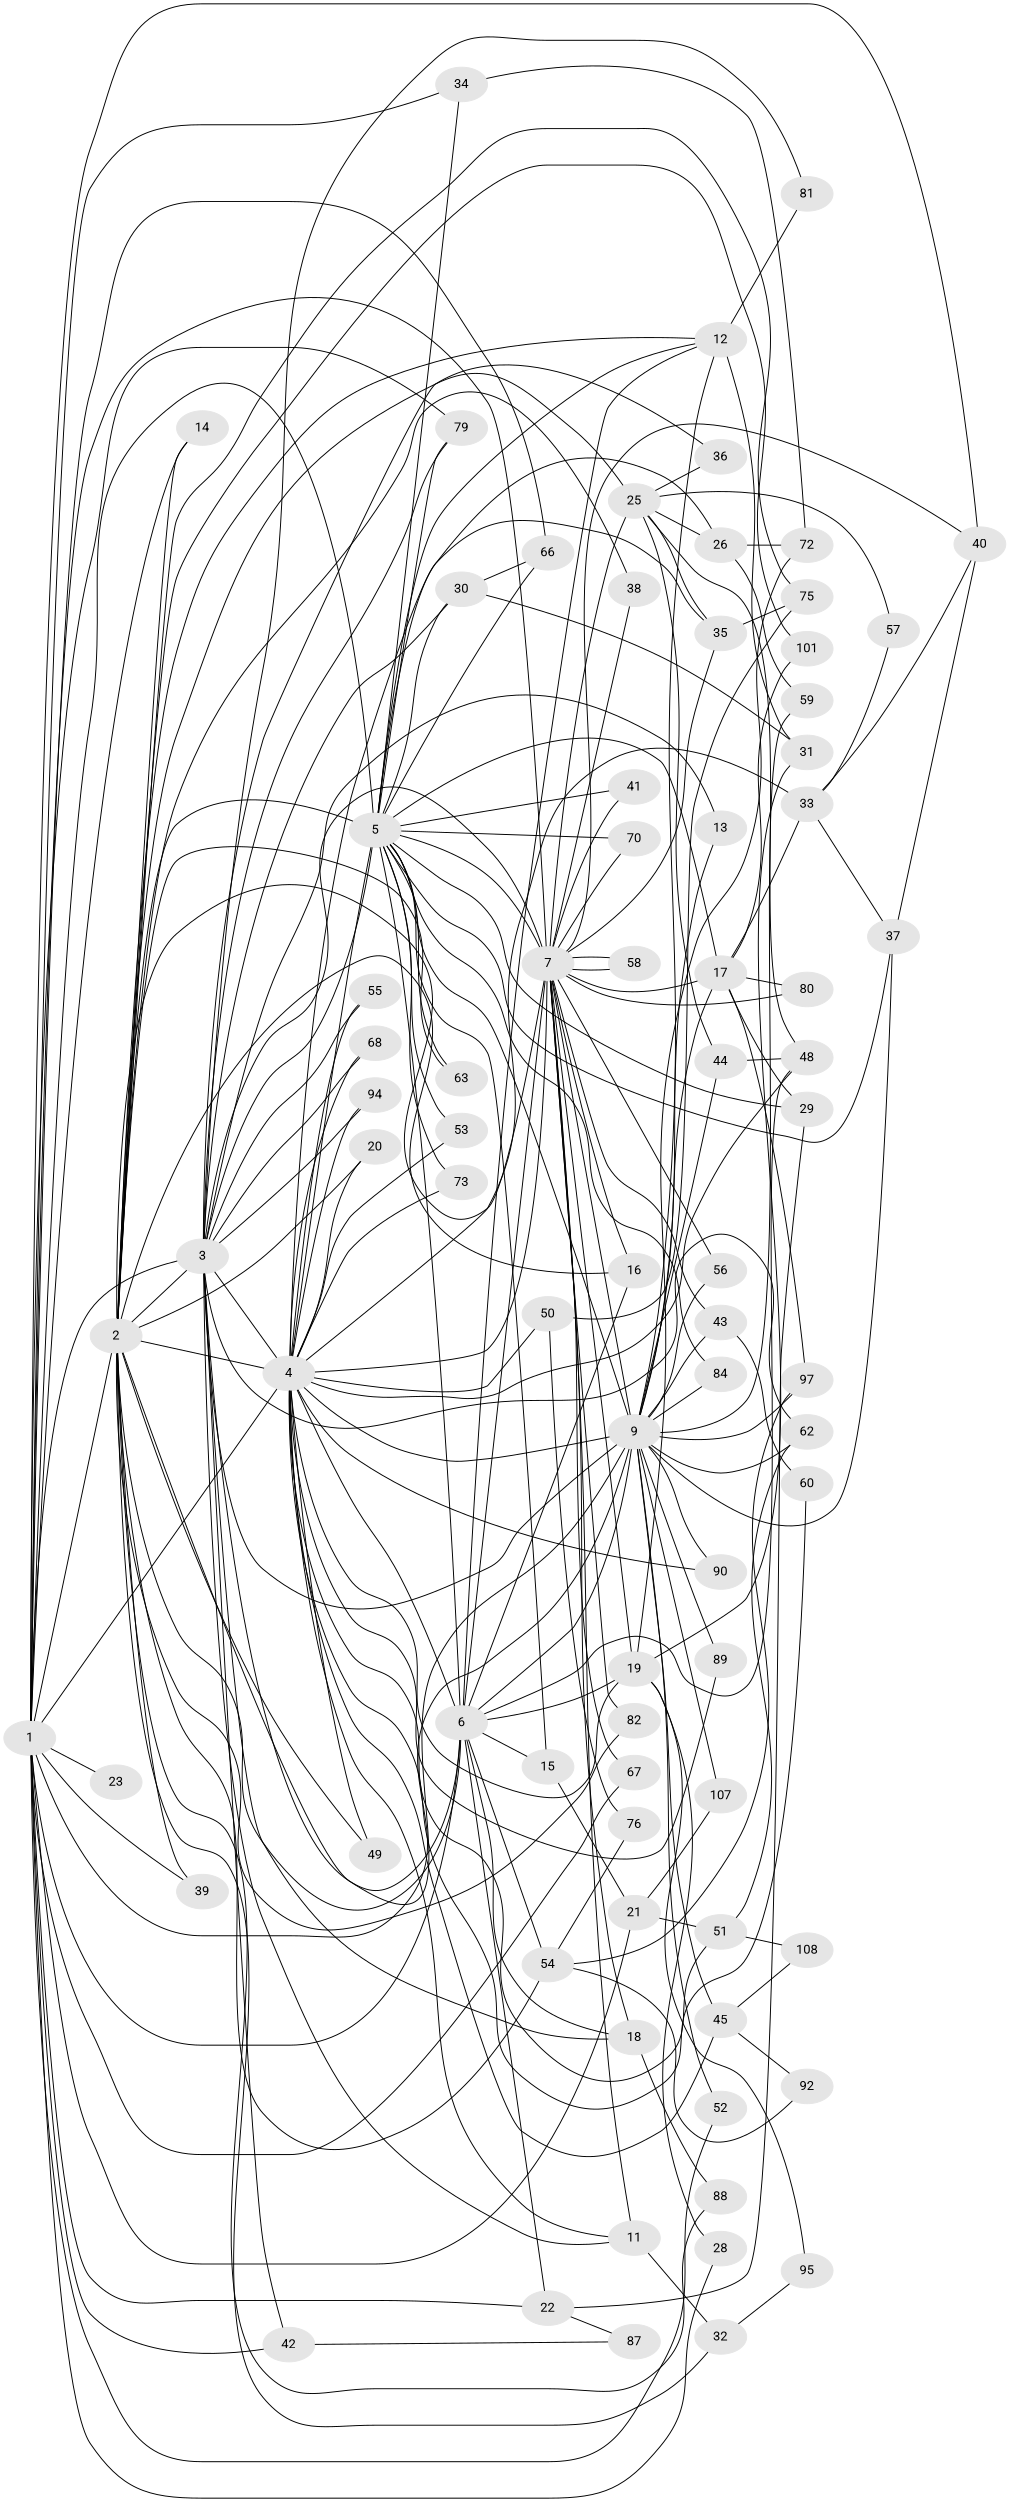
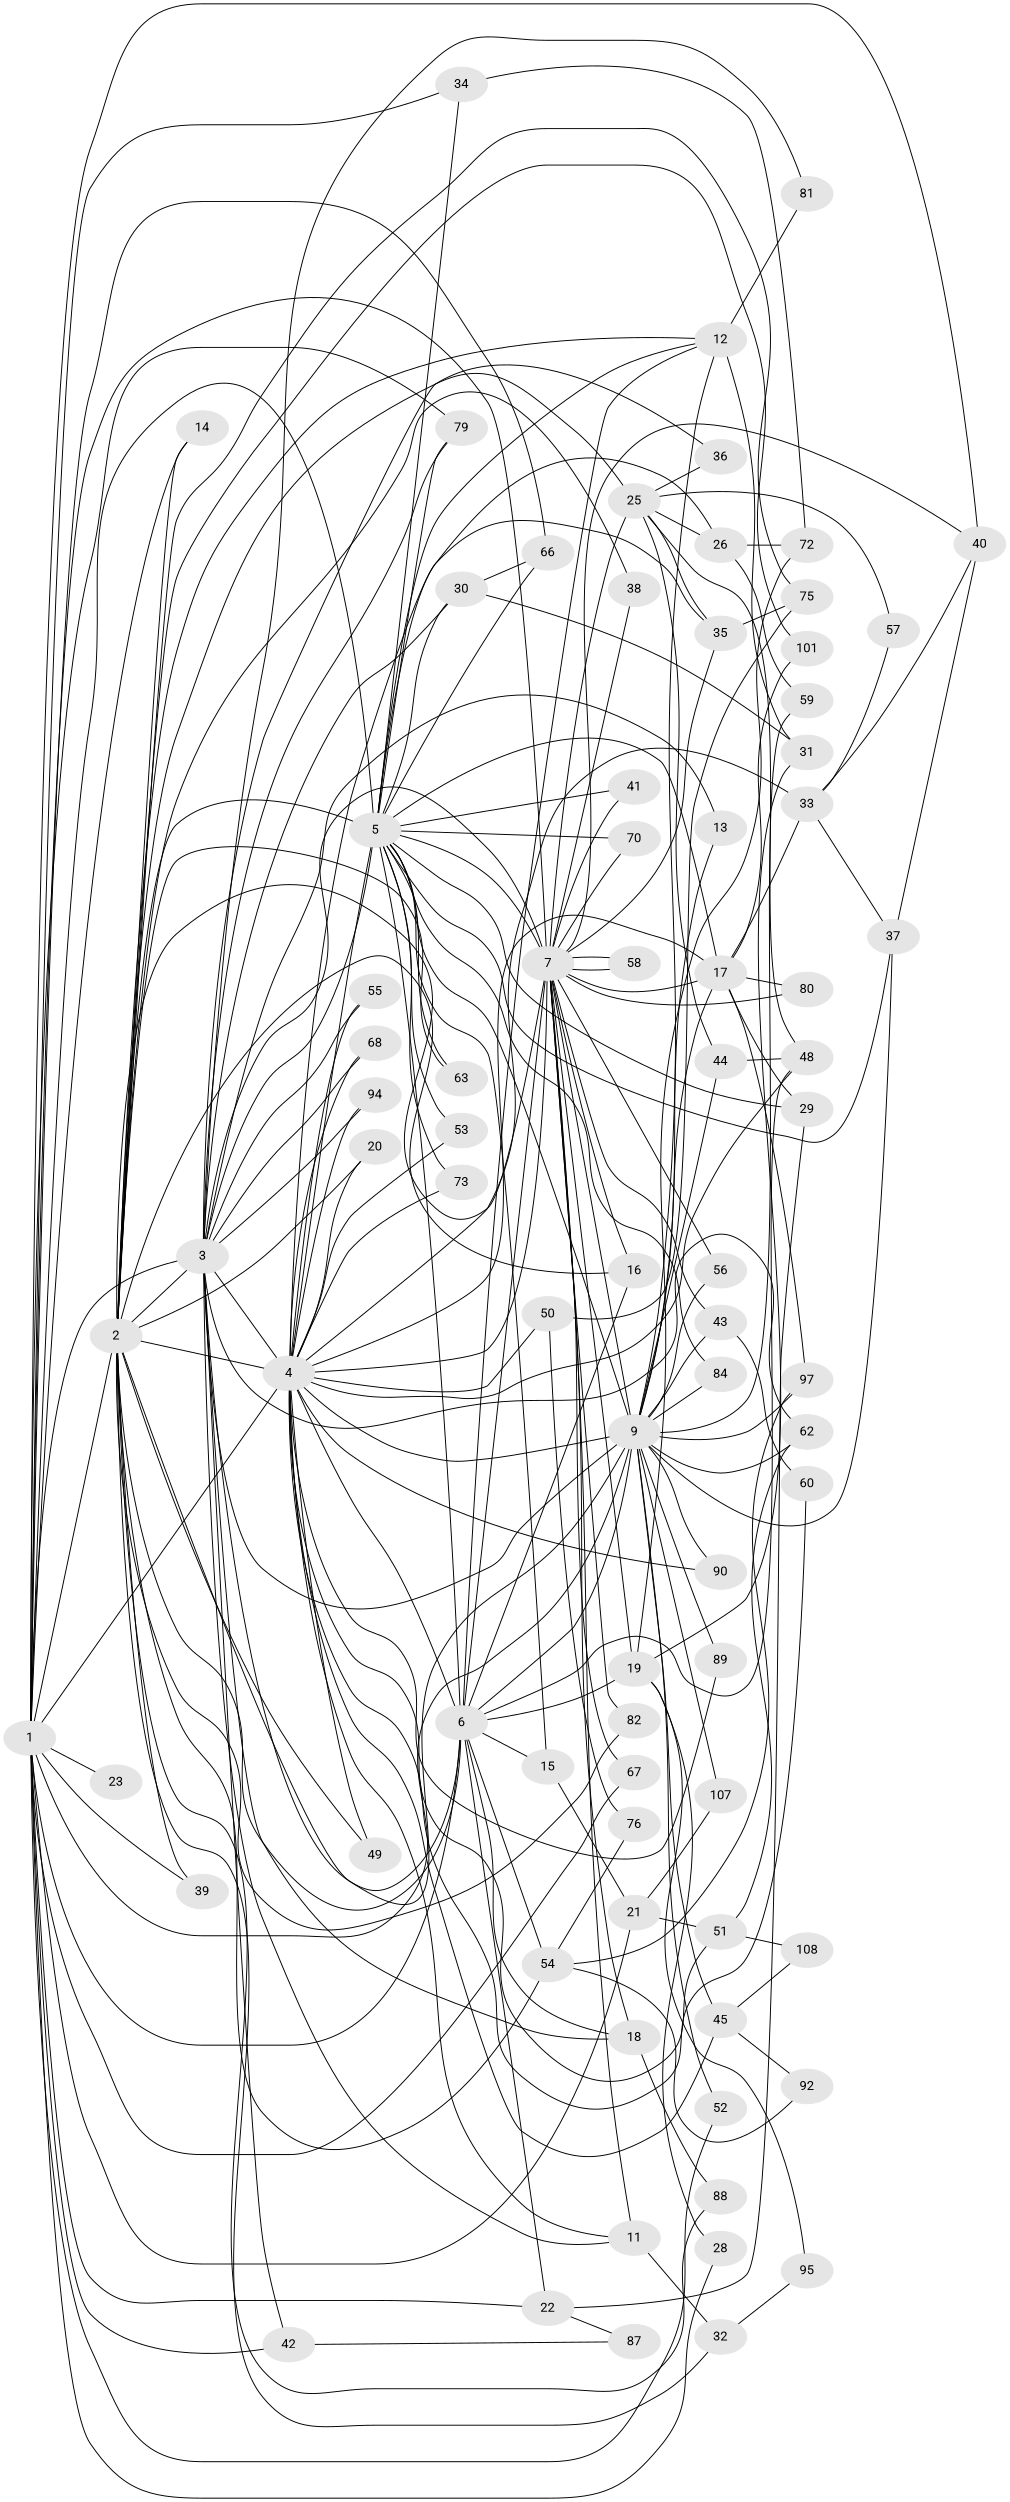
edge "4" -- "19": now "4" -- "17"
